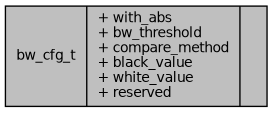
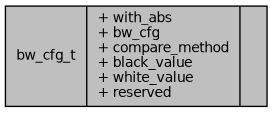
node "bw_cfg_t": text "+ bw_threshold" -> "+ bw_cfg"
